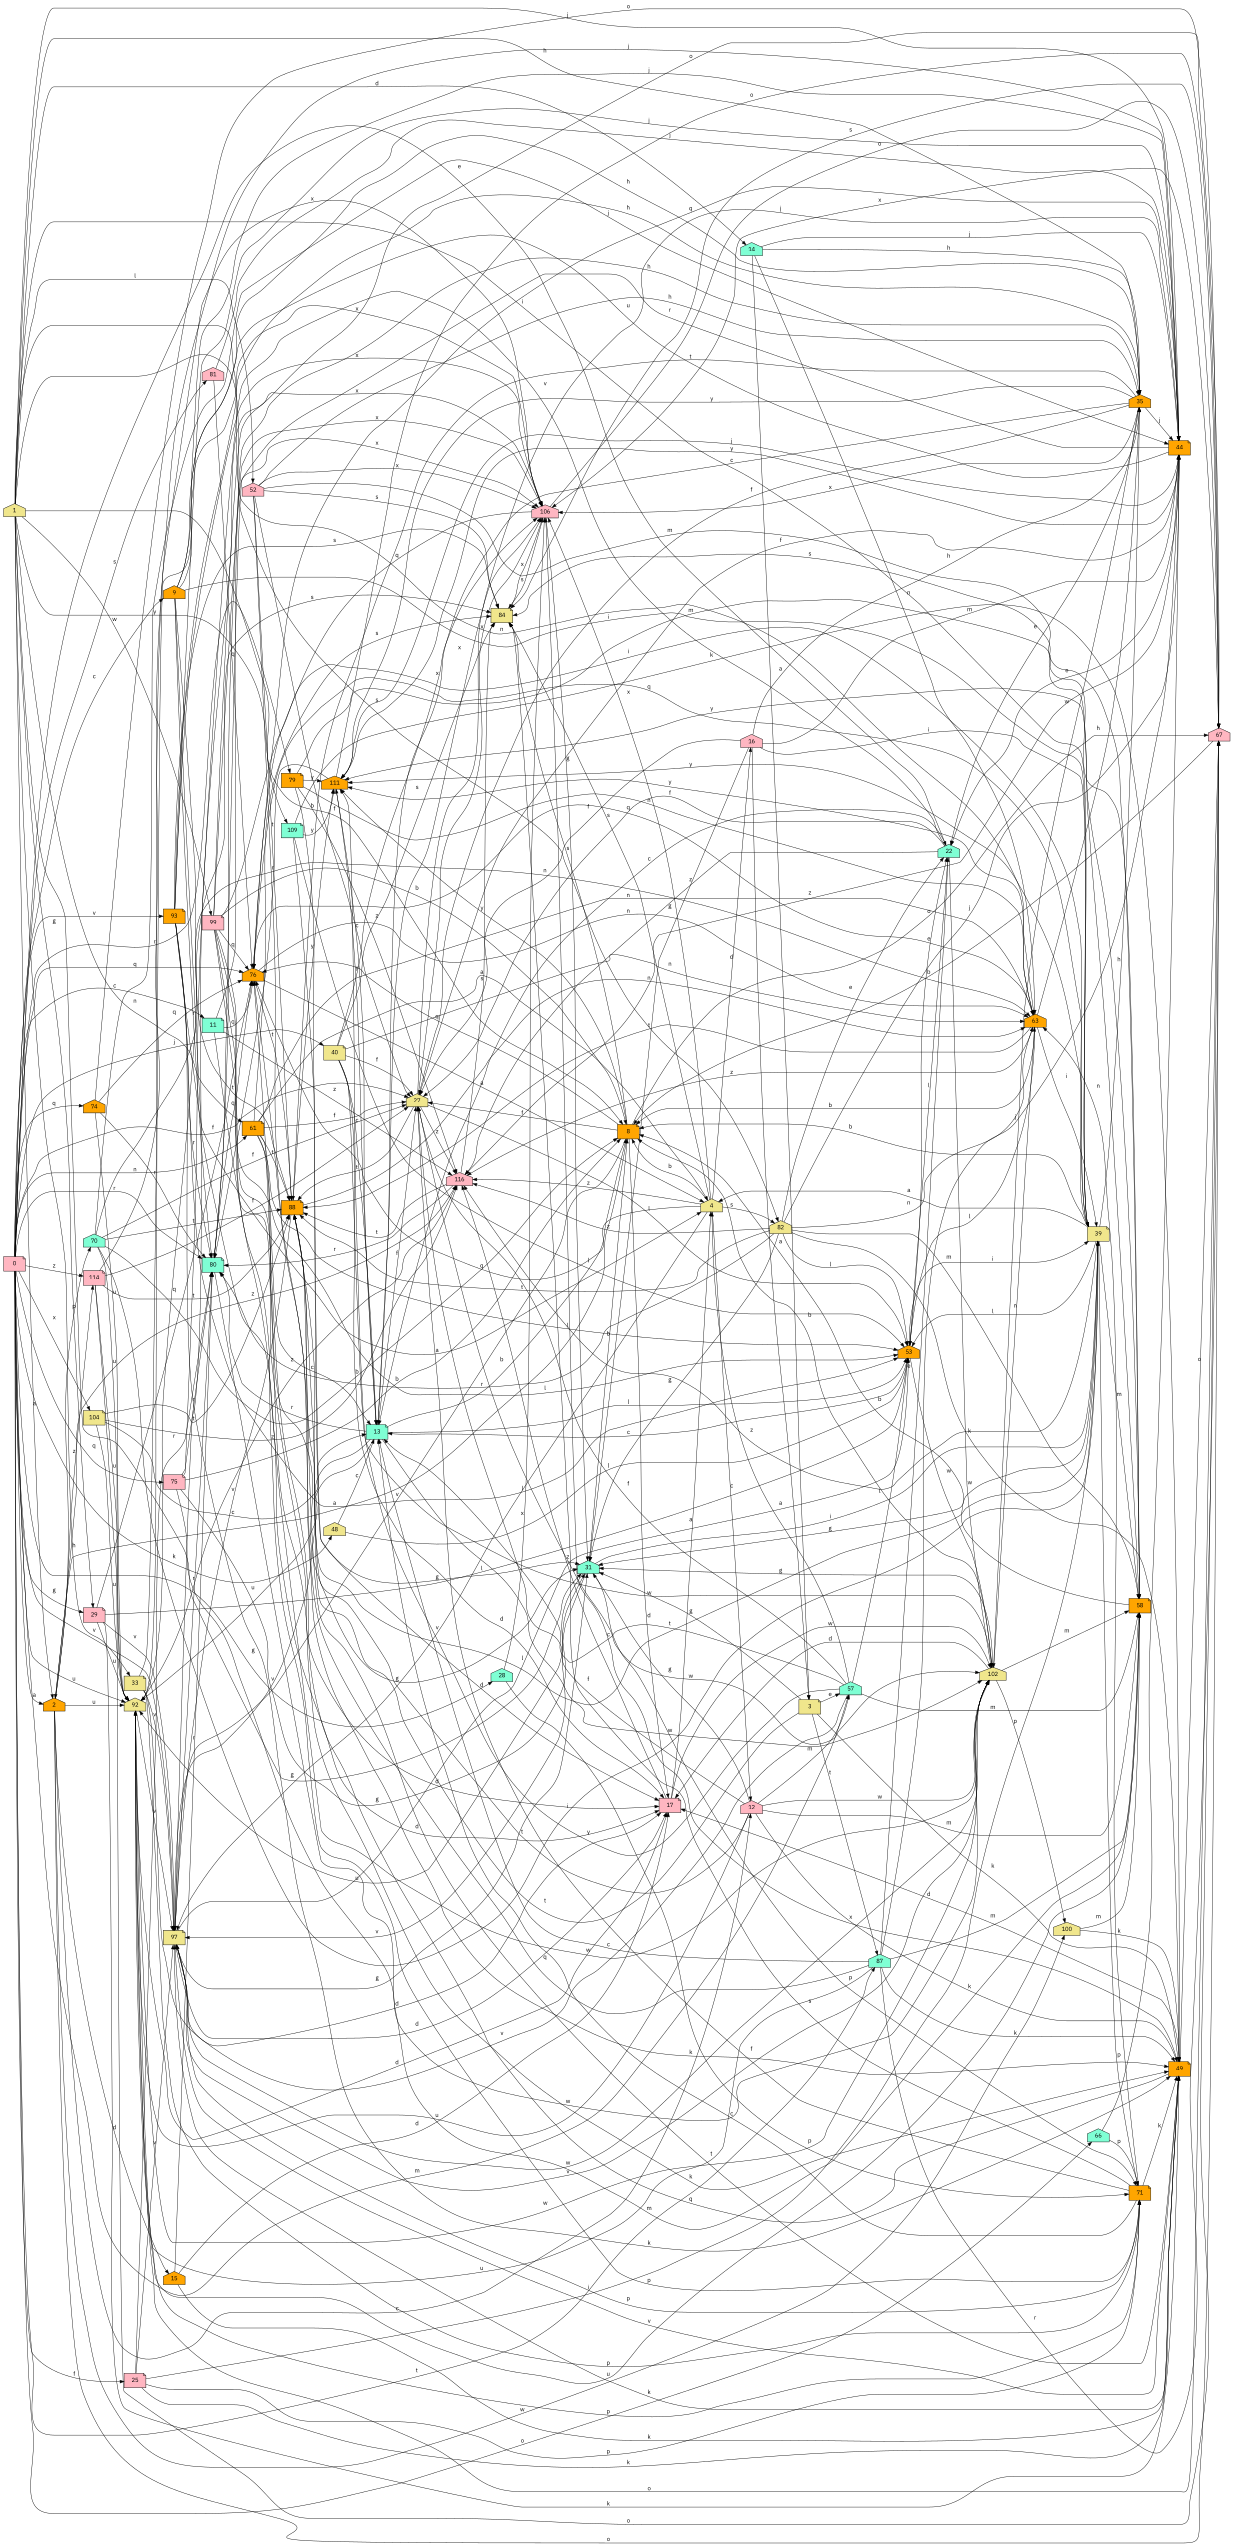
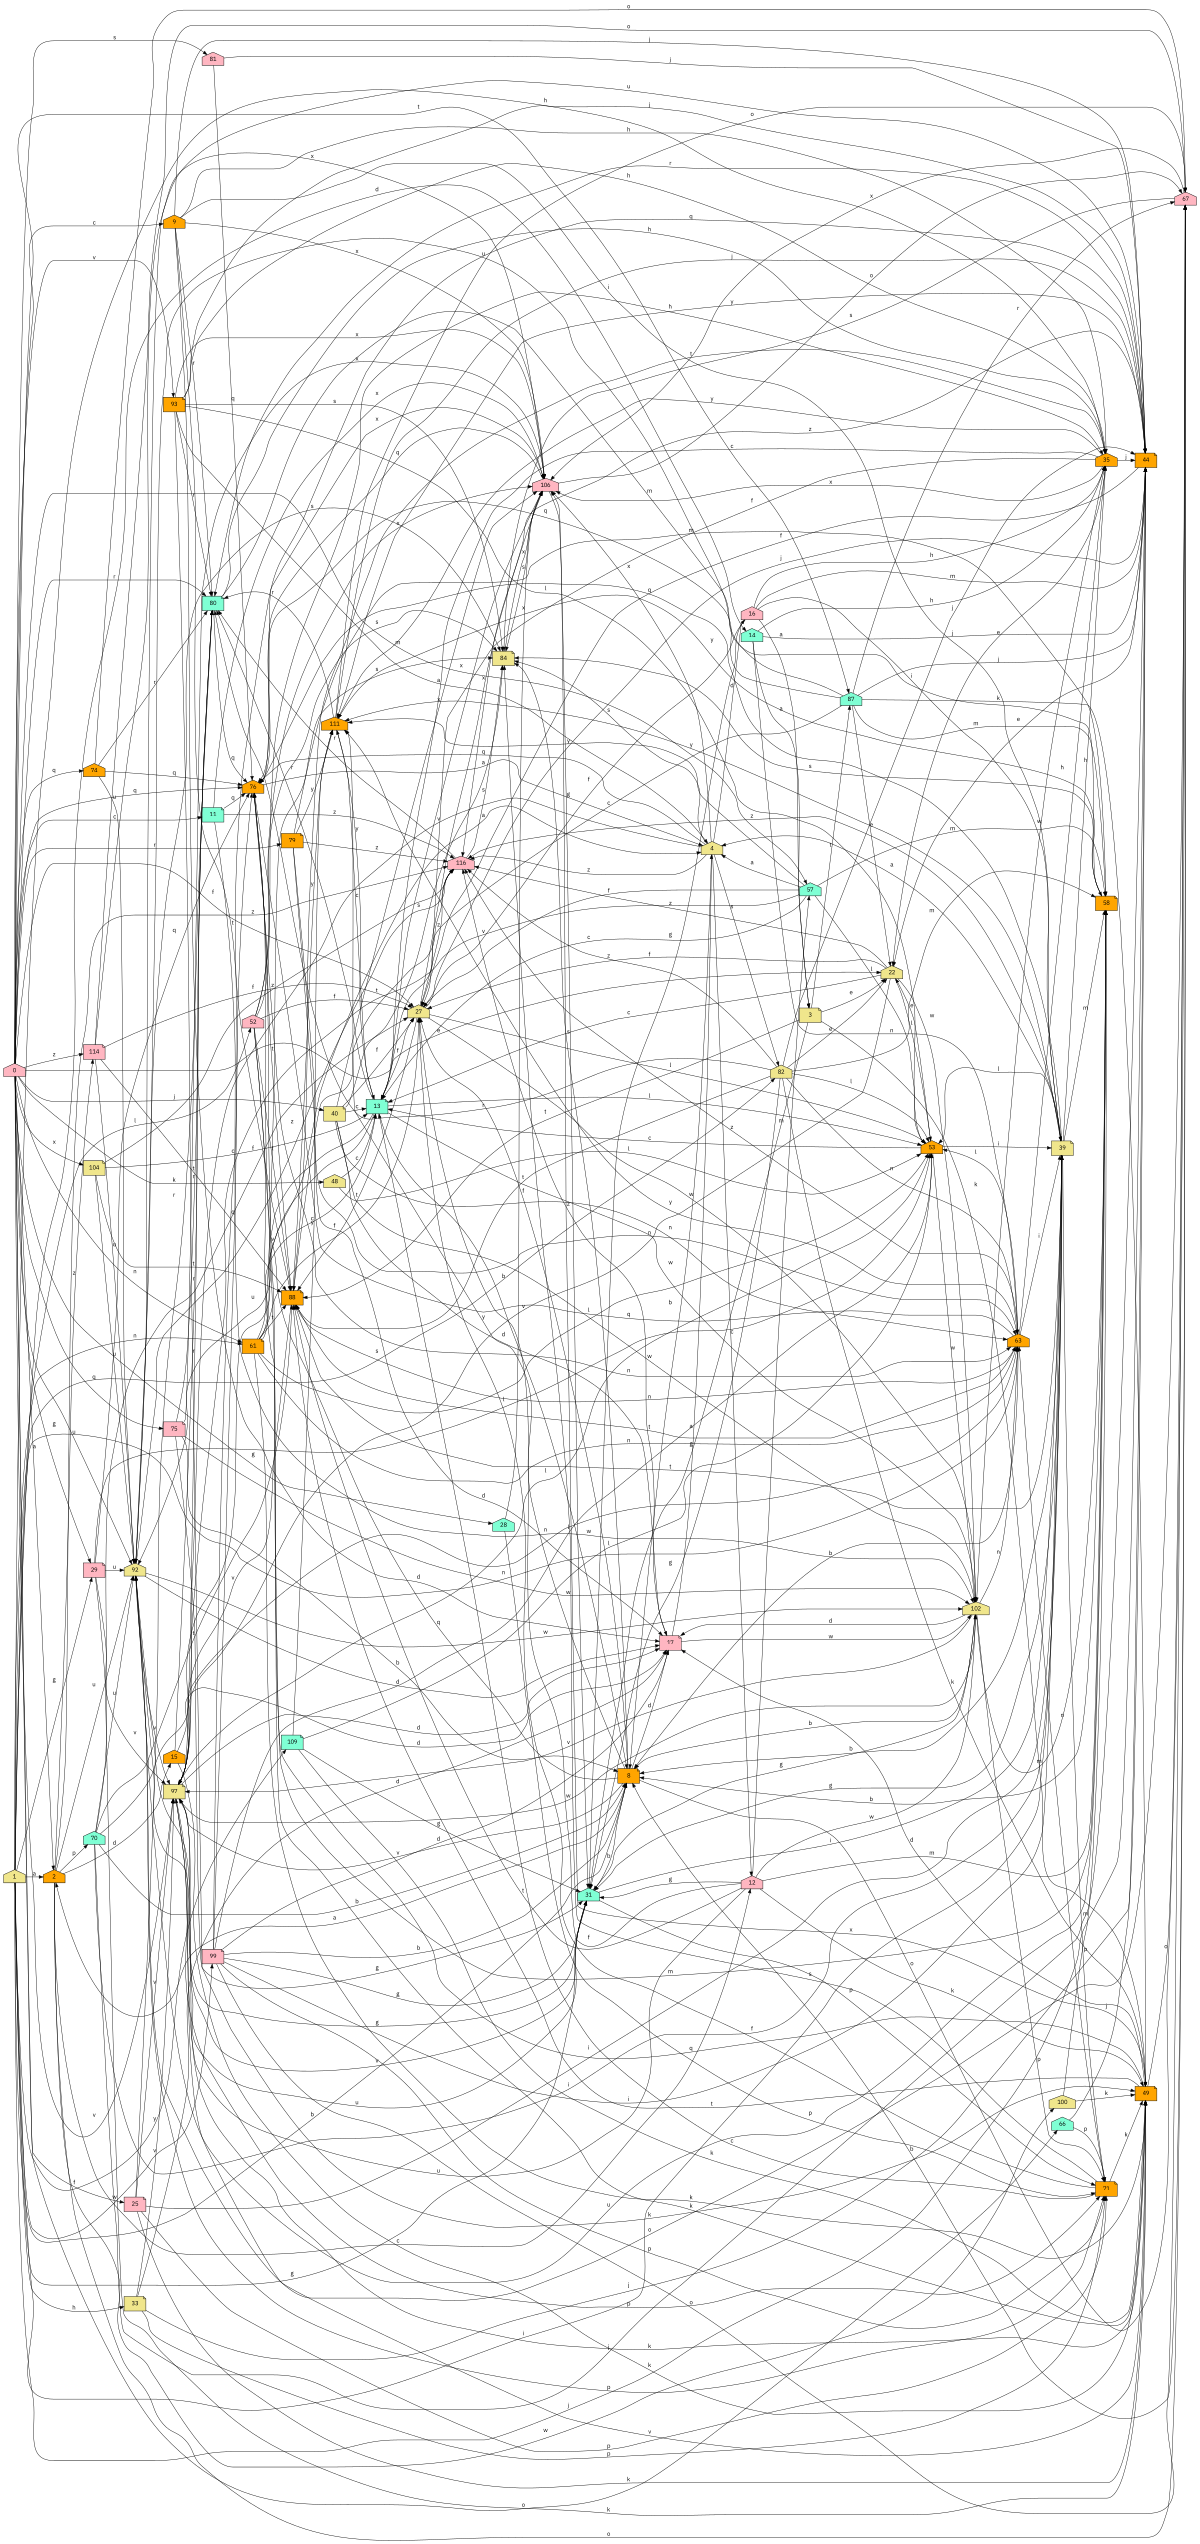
node "22": fillcolor aquamarine -> khaki
node "0": shape note -> house
edge "3" -> "57": now "3" -> "22"
edge "102" -> "100": now "102" -> "71"
